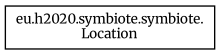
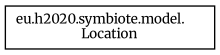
node "eu.h2020.symbiote.symbiote. Location": label "eu.h2020.symbiote.symbiote. Location" -> "eu.h2020.symbiote.model. Location"
